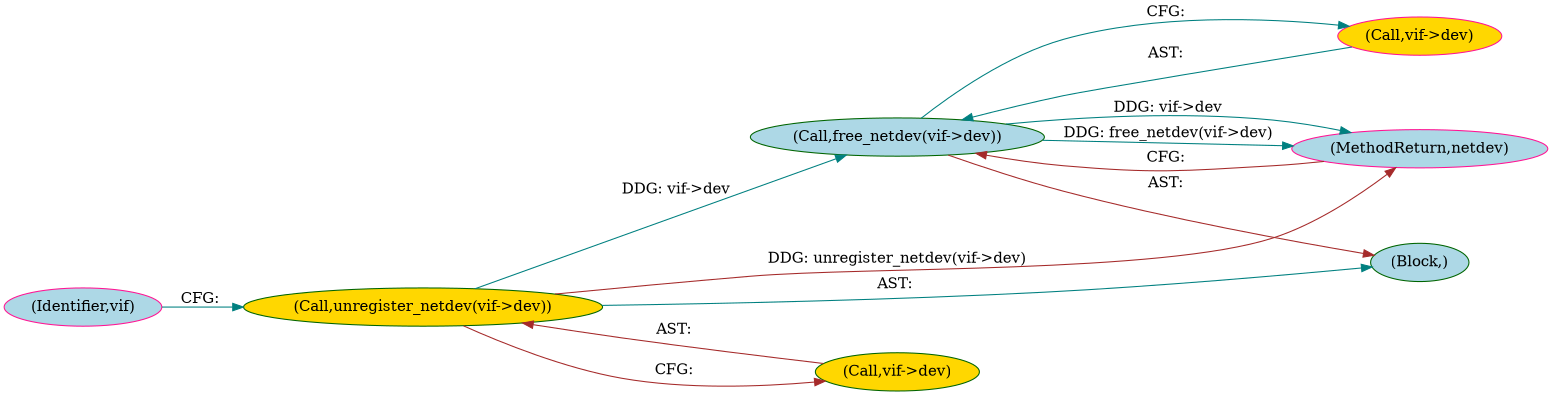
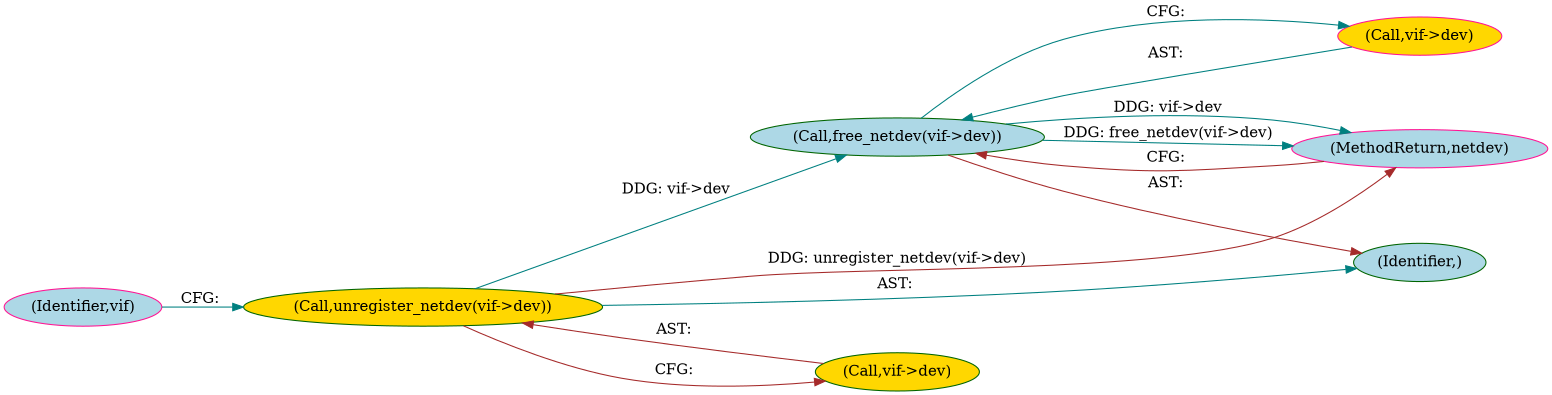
node "(Block,)": label "(Block,)" -> "(Identifier,)"
